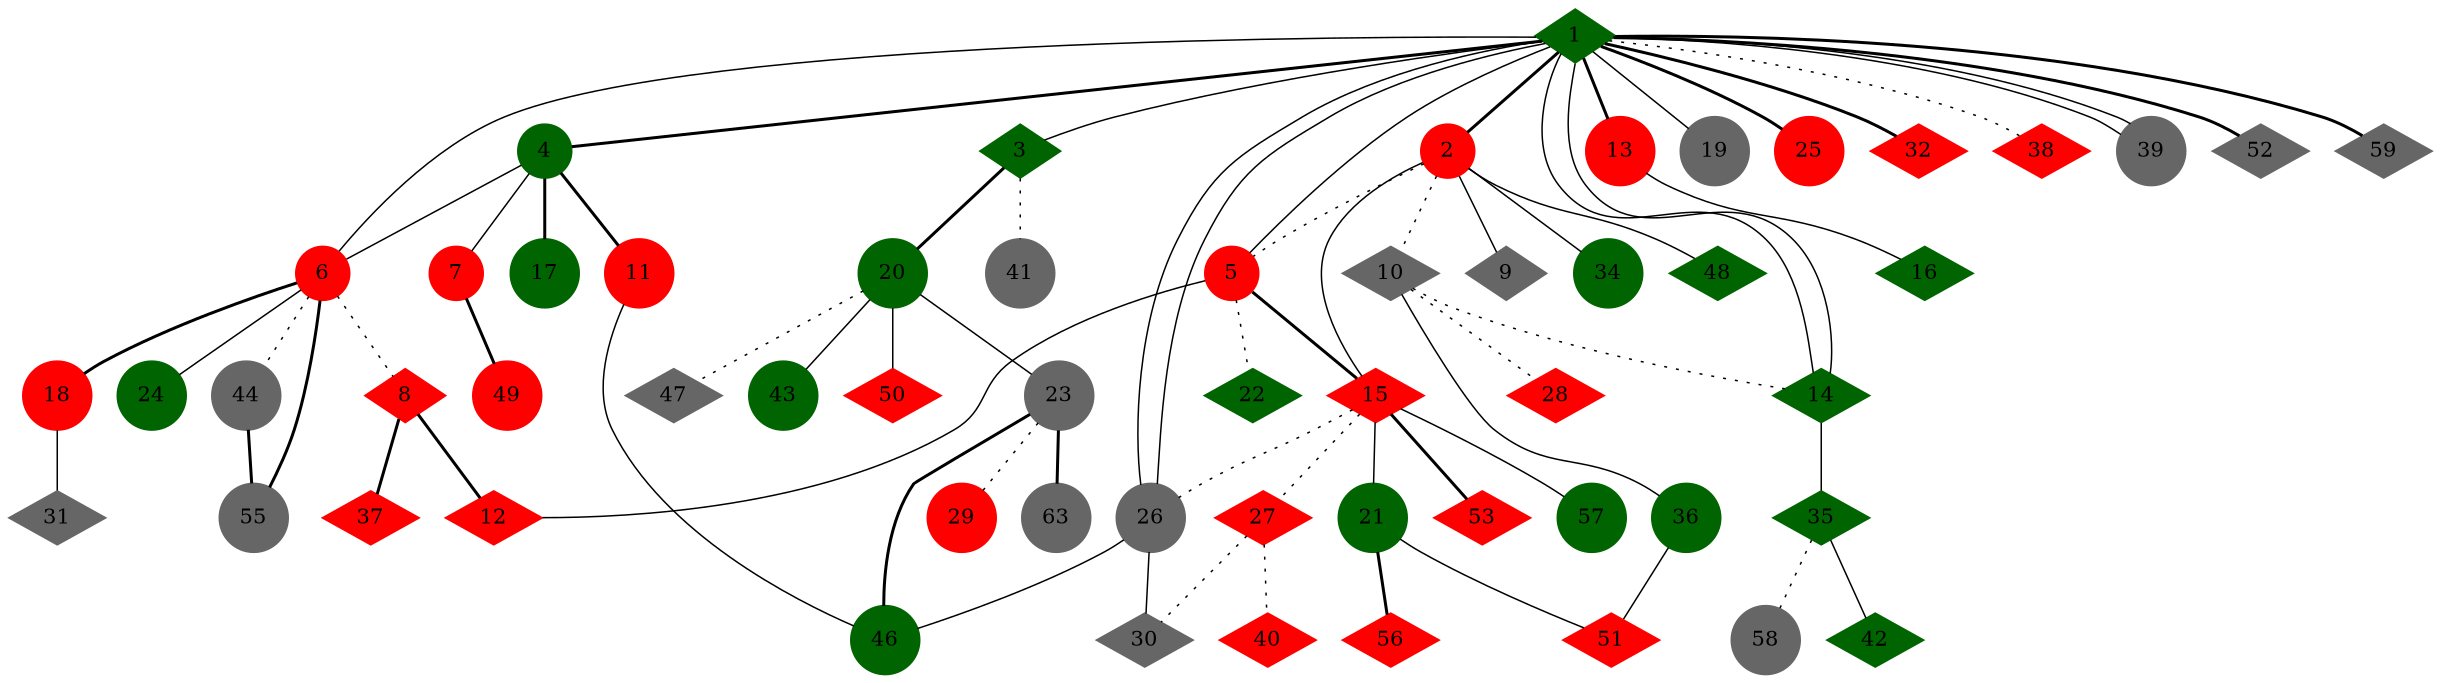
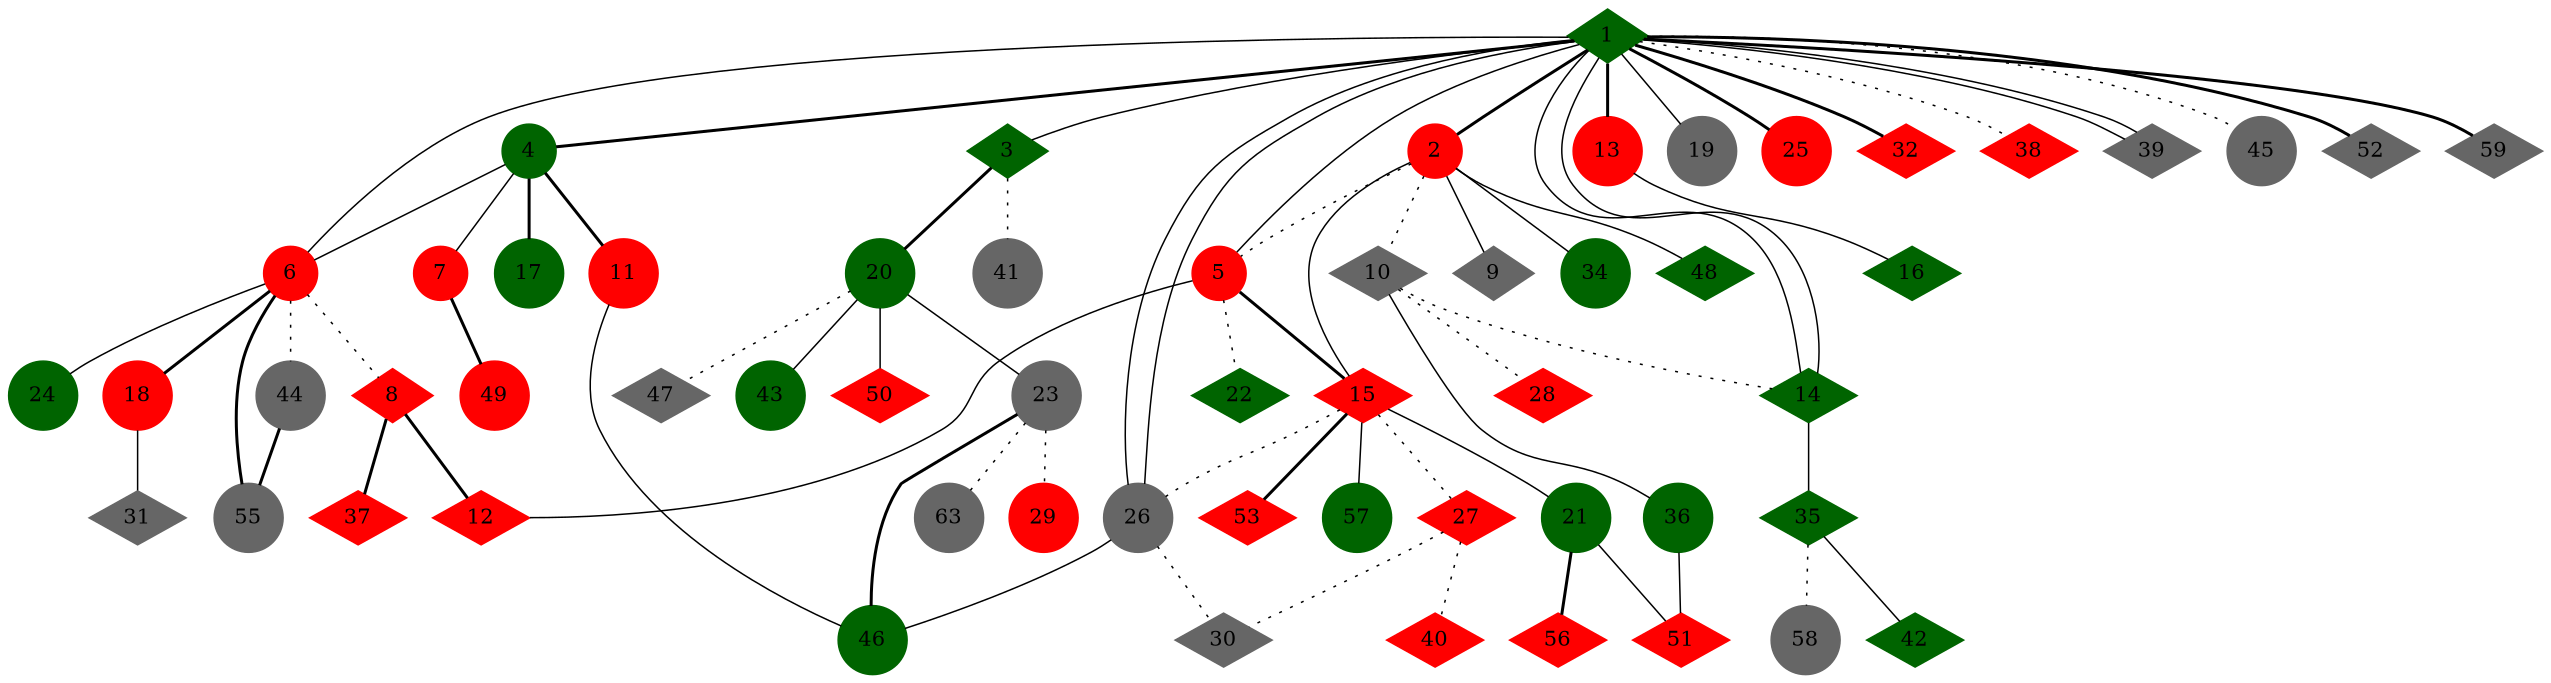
node "39": shape circle -> diamond
node "45": added
edge "23" -- "63": style bold -> dotted
edge "26" -- "30": style solid -> dotted
